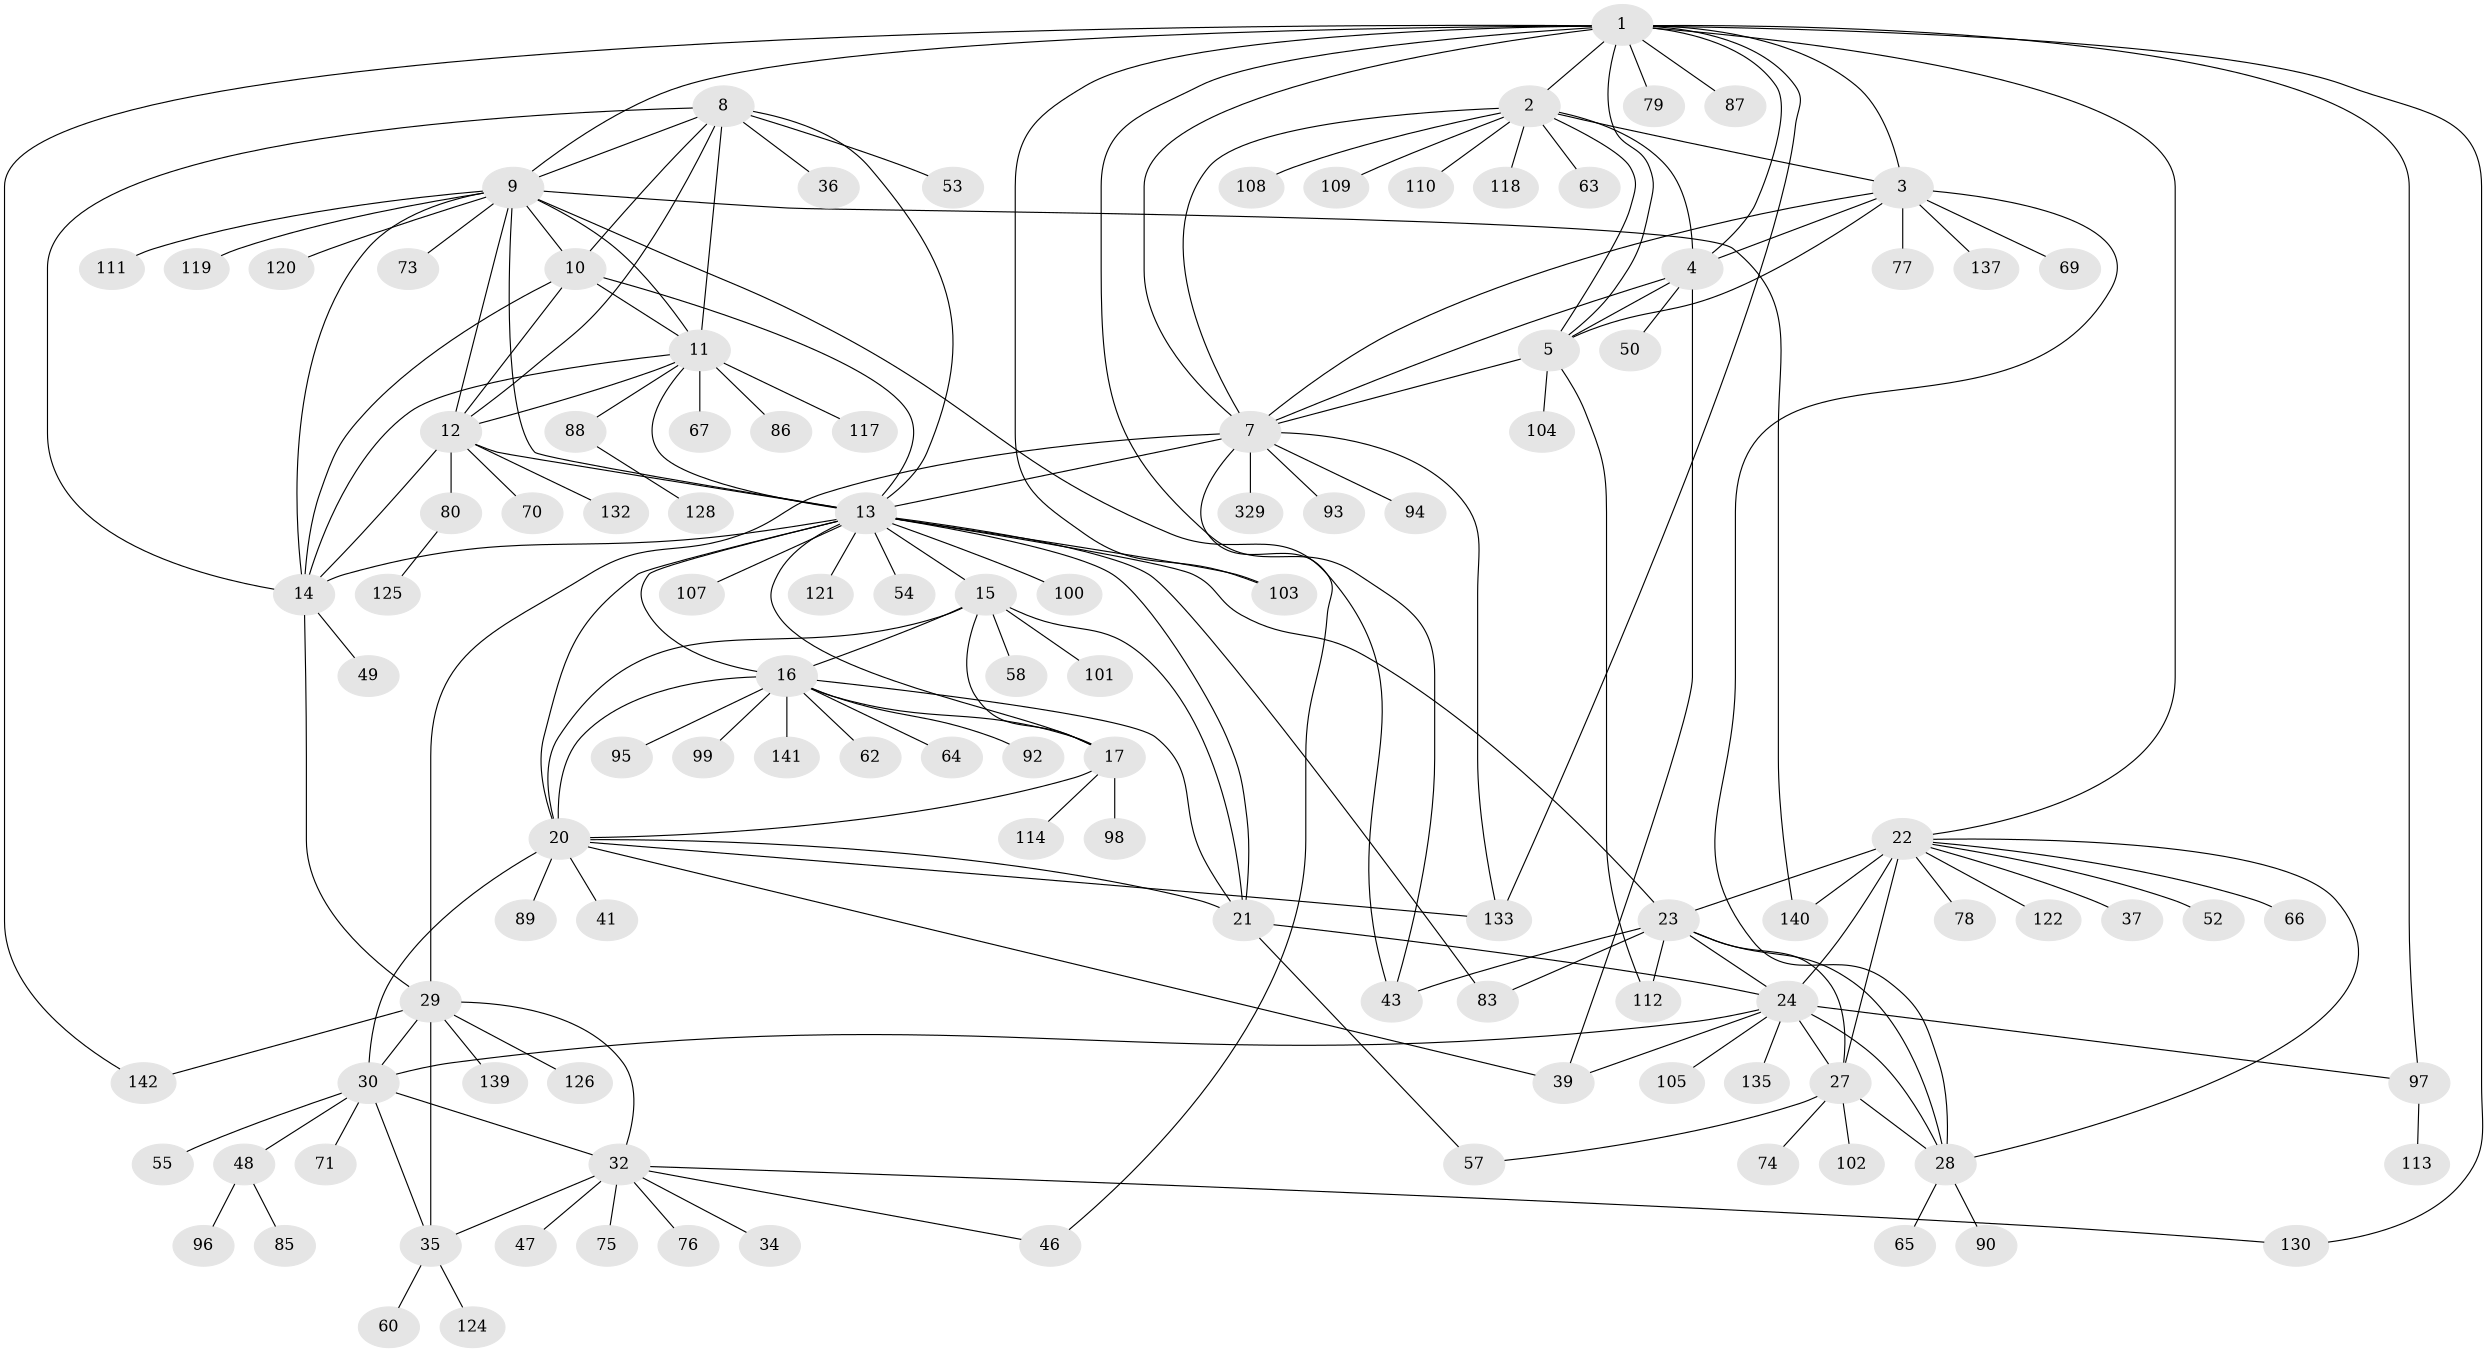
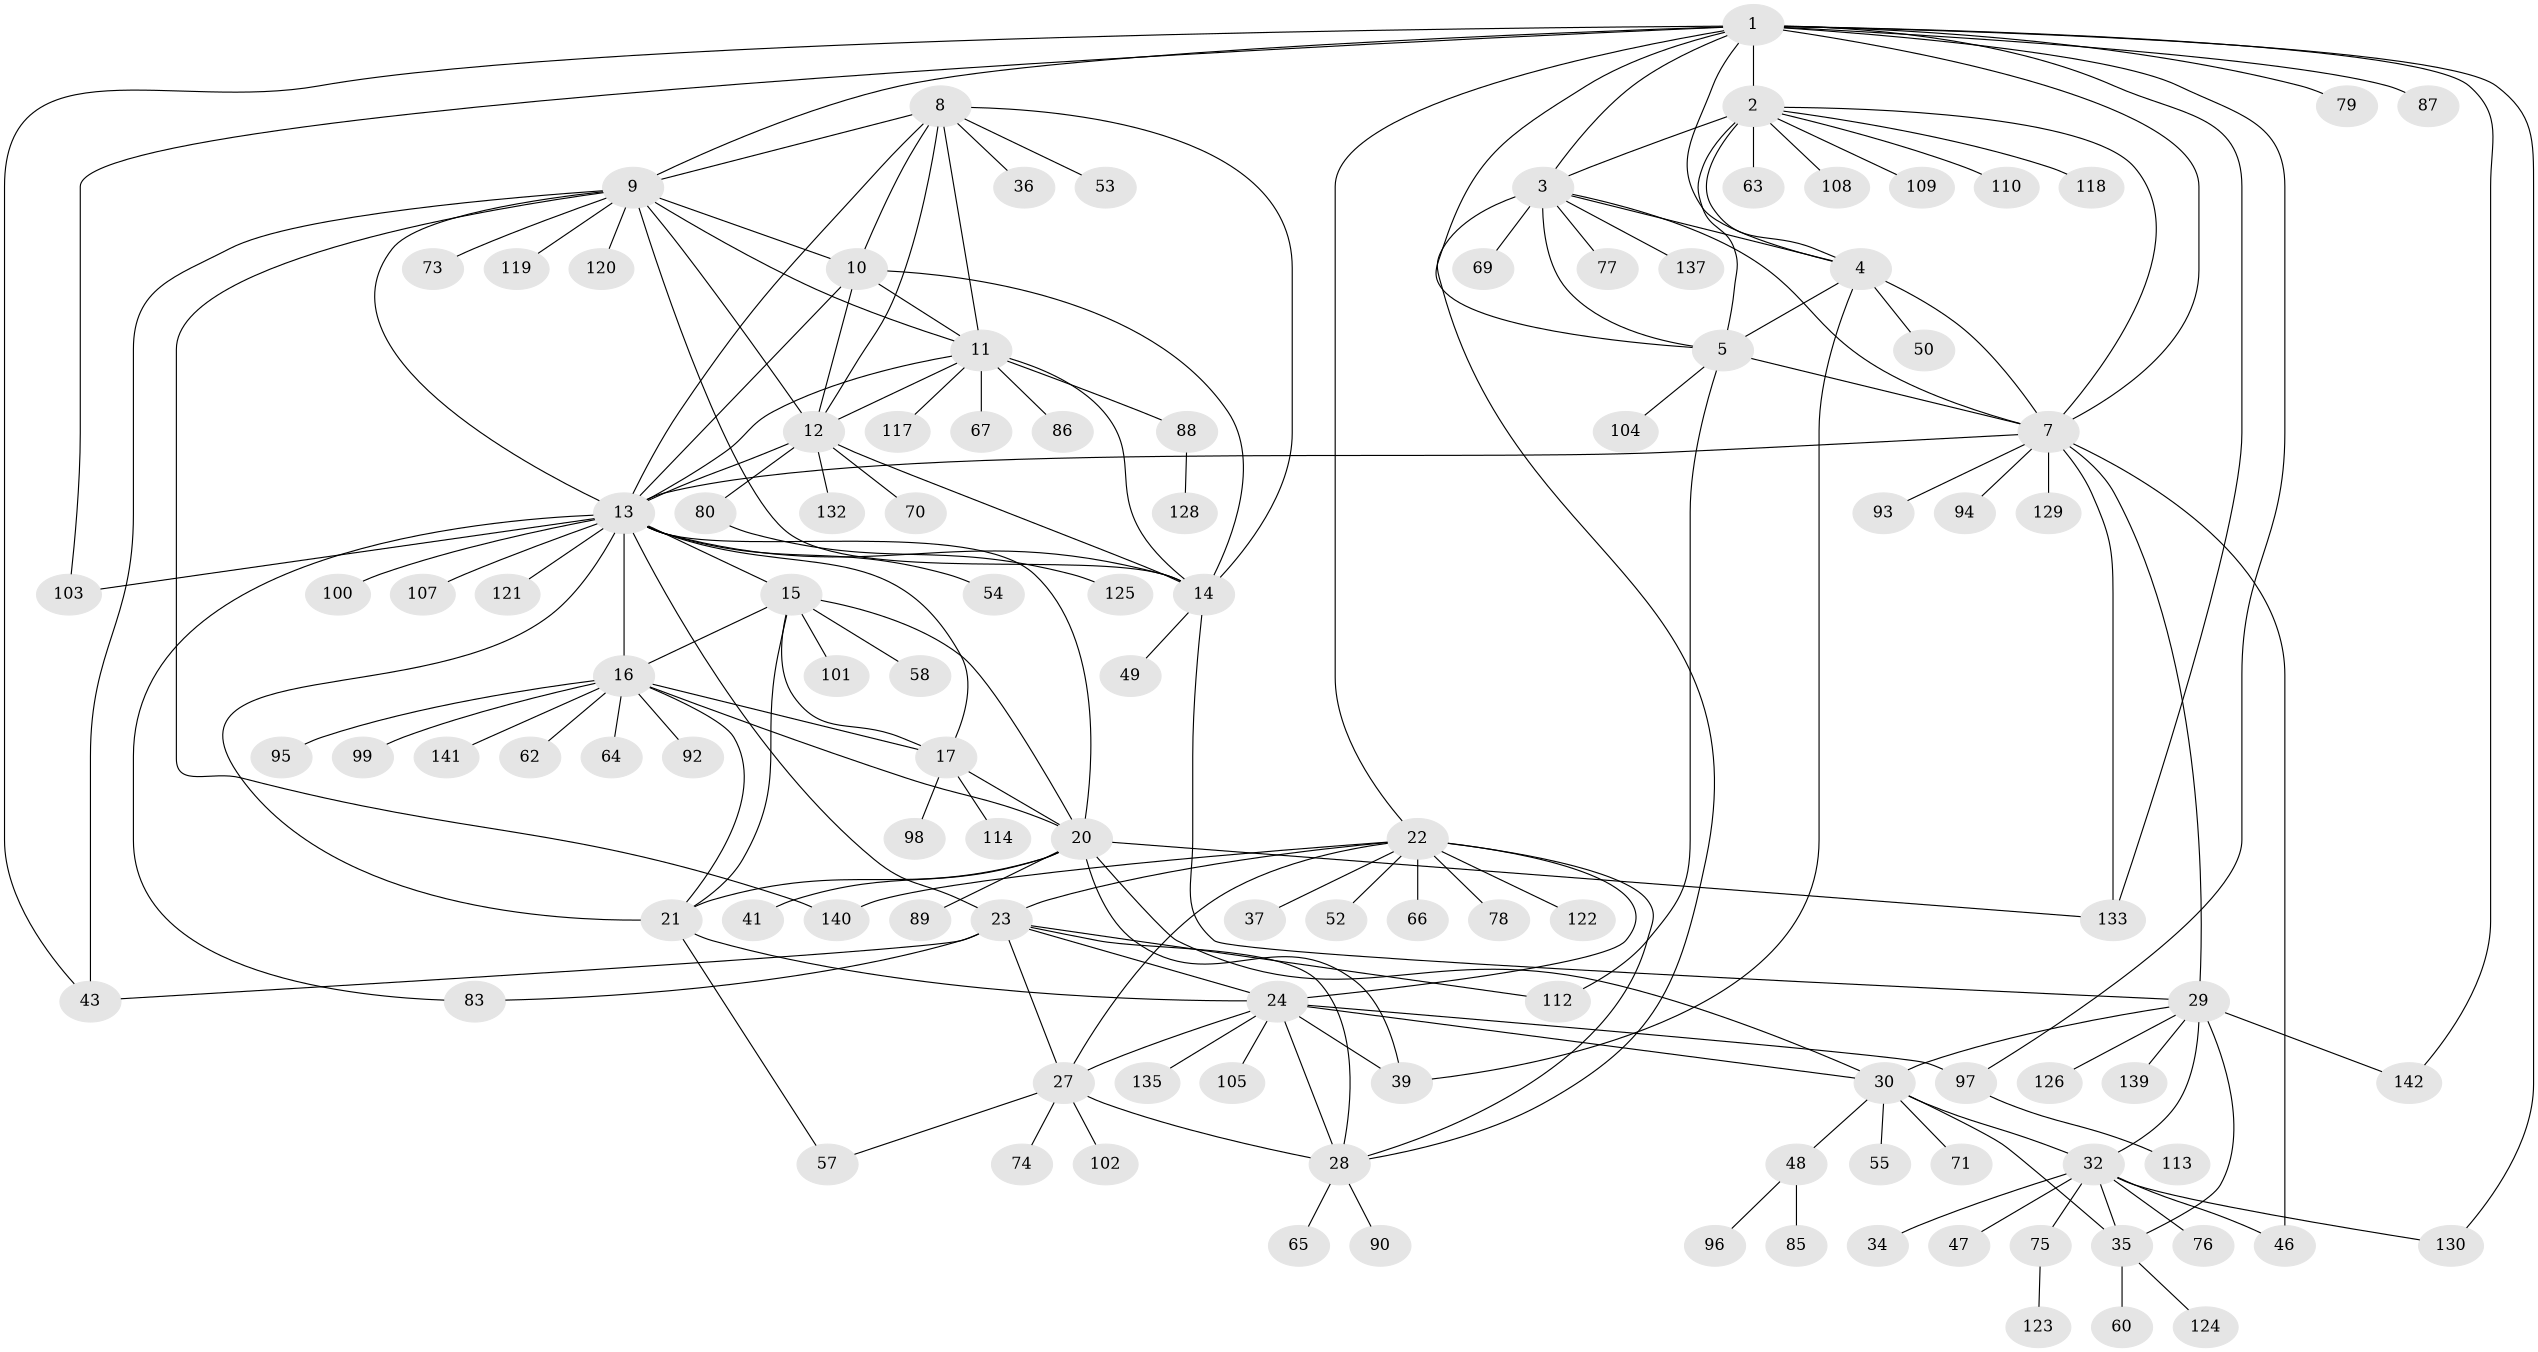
node "111": removed
node "329": label "329" -> "129"
node "123": added
